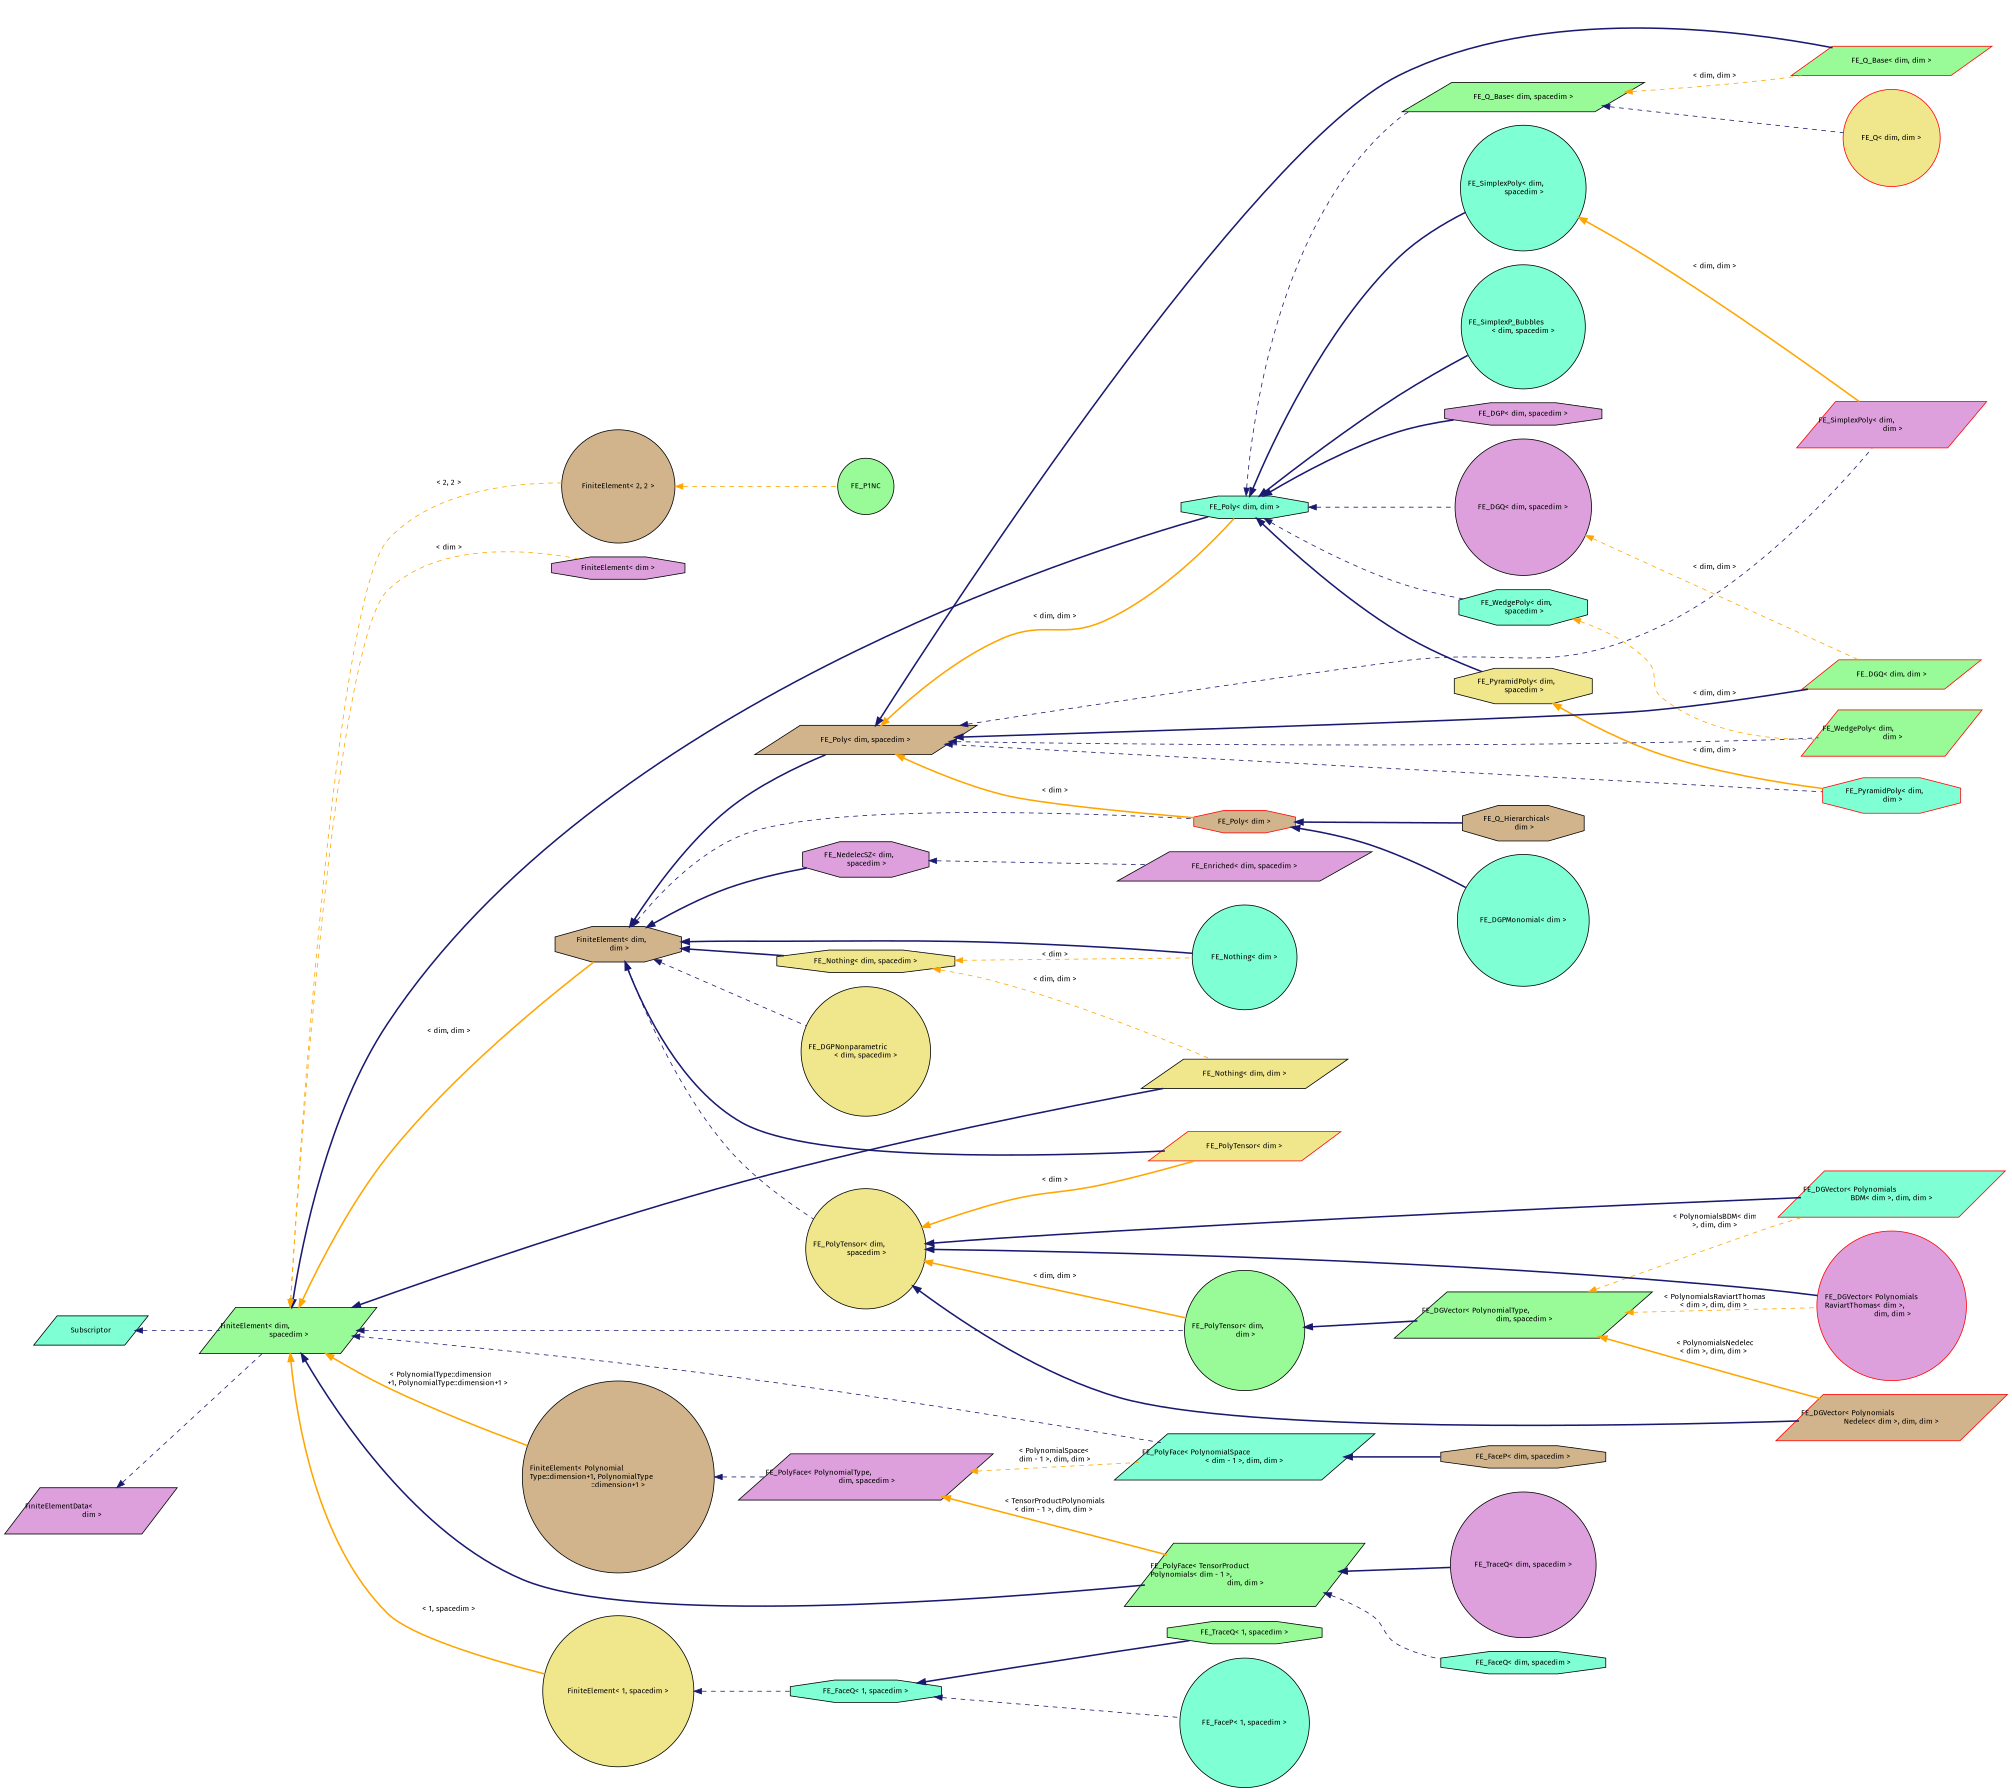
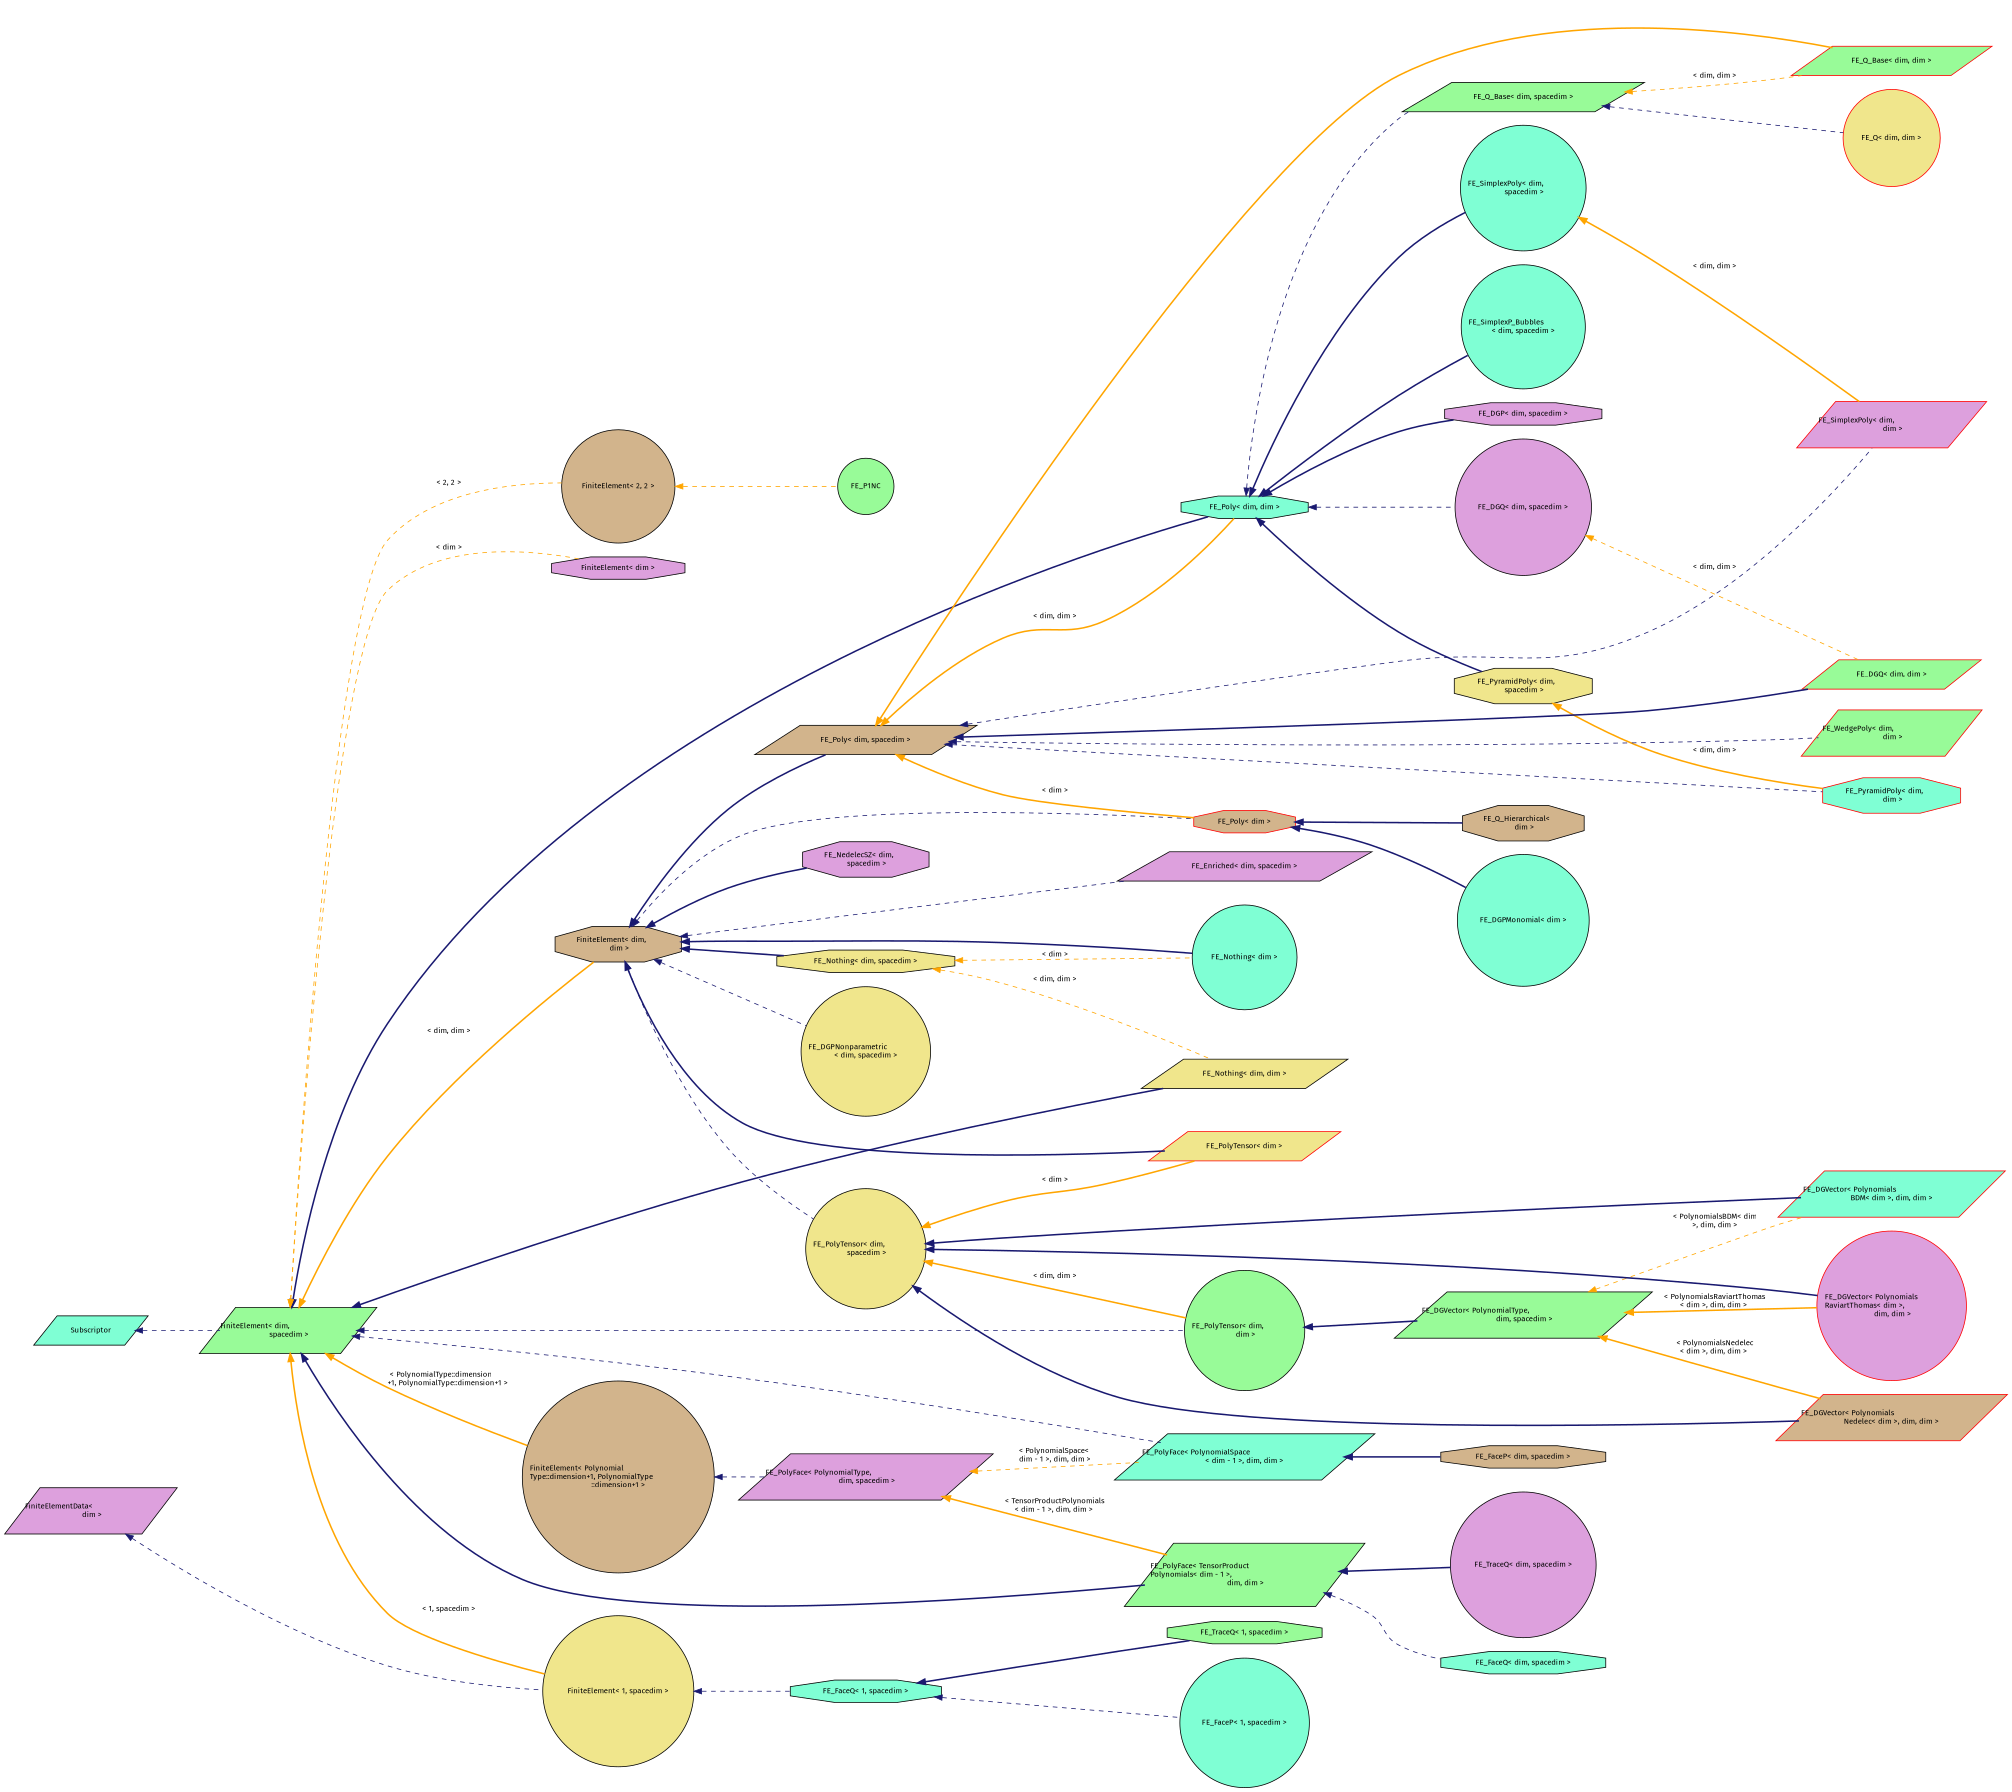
edge "FE_Q_Base< dim, dim >" -> "FE_Poly< dim, spacedim >": color midnightblue -> orange
node "FE_WedgePoly< dim, spacedim >": removed
edge "FE_Enriched< dim, spacedim >" -> "FE_NedelecSZ< dim, spacedim >": now "FE_Enriched< dim, spacedim >" -> "FiniteElement< dim, dim >"
edge "FE_DGVector< Polynomials RaviartThomas< dim >, dim, dim >" -> "FE_DGVector< PolynomialType, dim, spacedim >": style dashed -> bold
edge "FiniteElement< dim, spacedim >" -> "FiniteElementData< dim >": now "FiniteElement< 1, spacedim >" -> "FiniteElementData< dim >"
